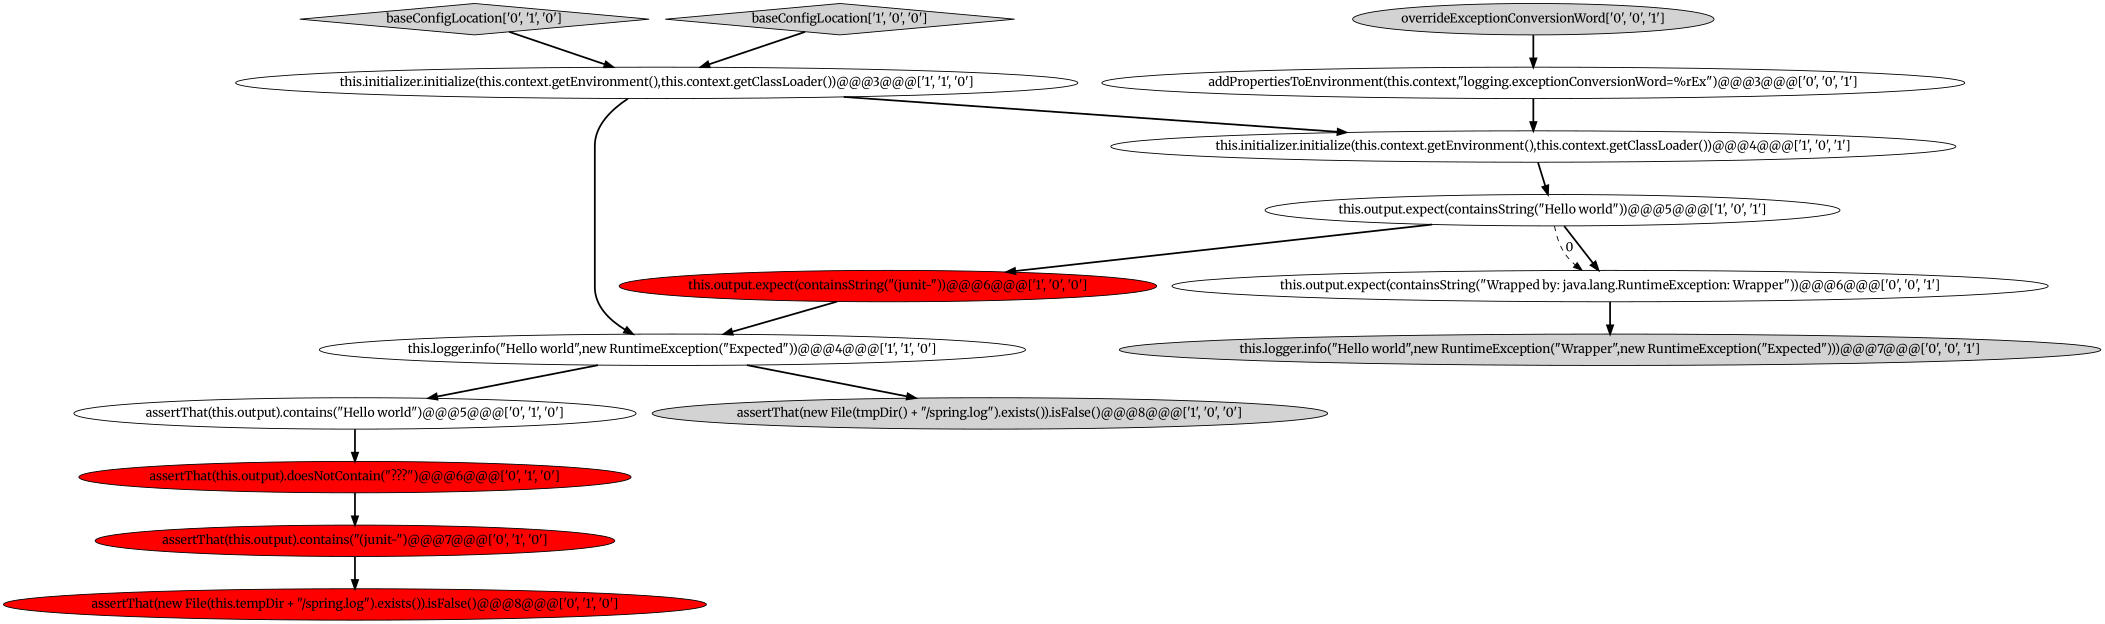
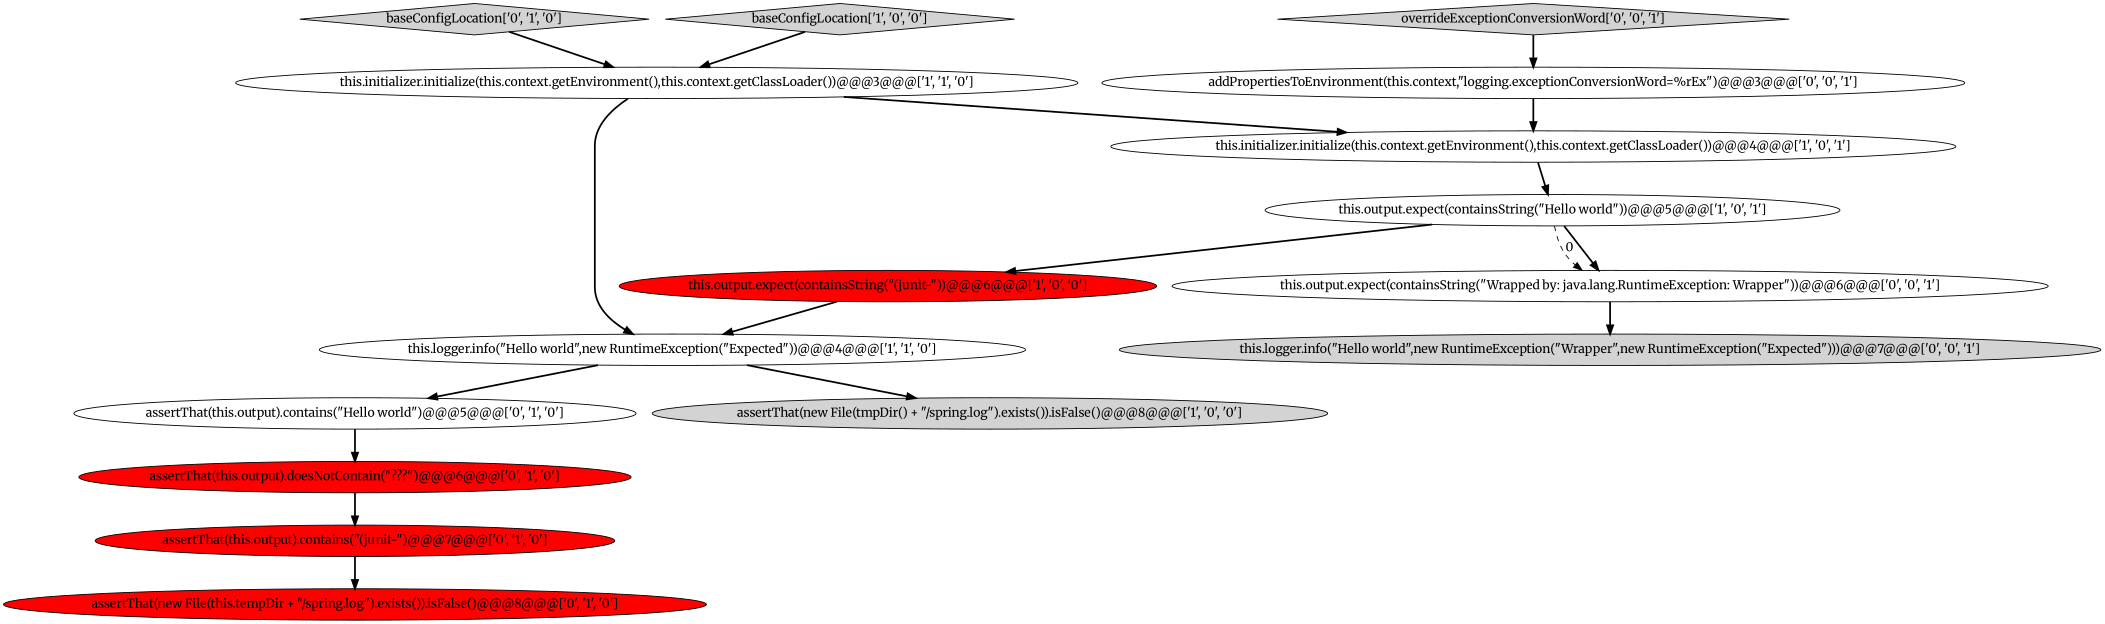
node "overrideExceptionConversionWord['0', '0', '1']": shape ellipse -> diamond
